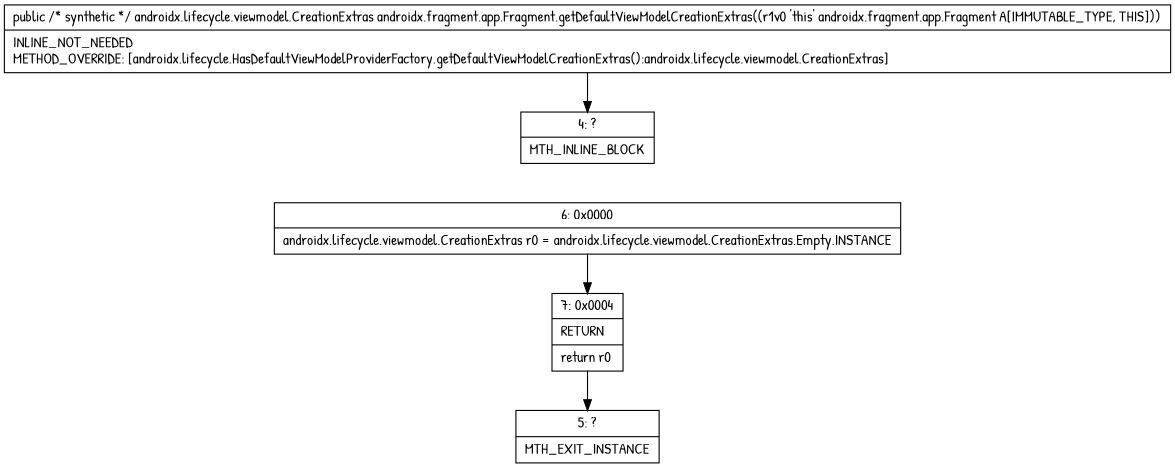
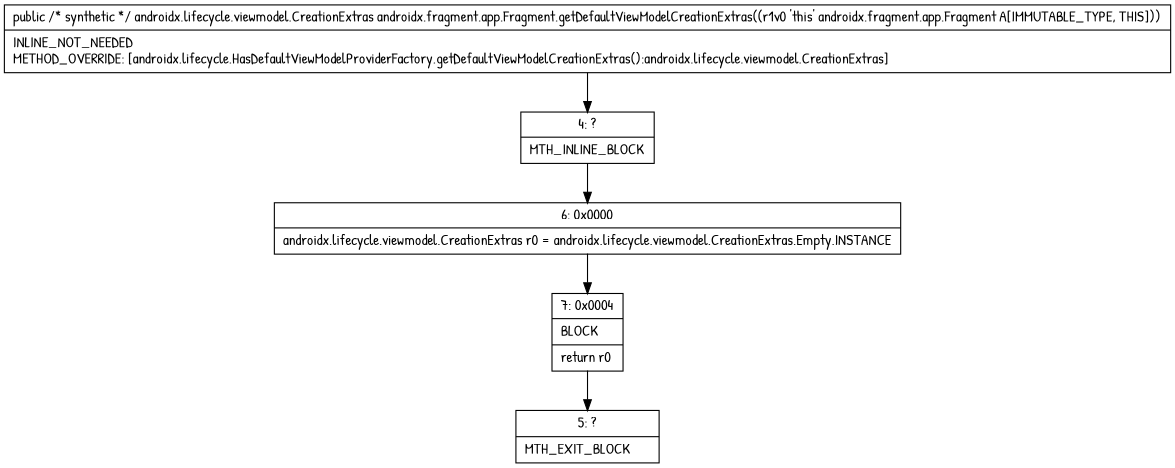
edge "4: ?" -> "6: 0x0000": added
node "7: 0x0004": text "RETURN" -> "BLOCK"
node "5: ?": text "MTH_EXIT_INSTANCE" -> "MTH_EXIT_BLOCK"
